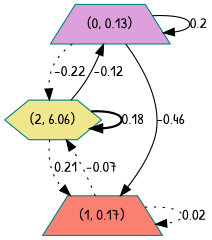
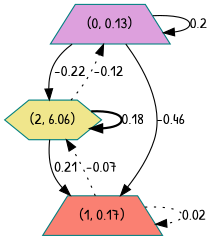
edge "(0, 0.13)" -> "(2, 6.06)": style dotted -> solid
edge "(2, 6.06)" -> "(0, 0.13)": style solid -> dotted
edge "(2, 6.06)" -> "(1, 0.17)": style dotted -> solid
